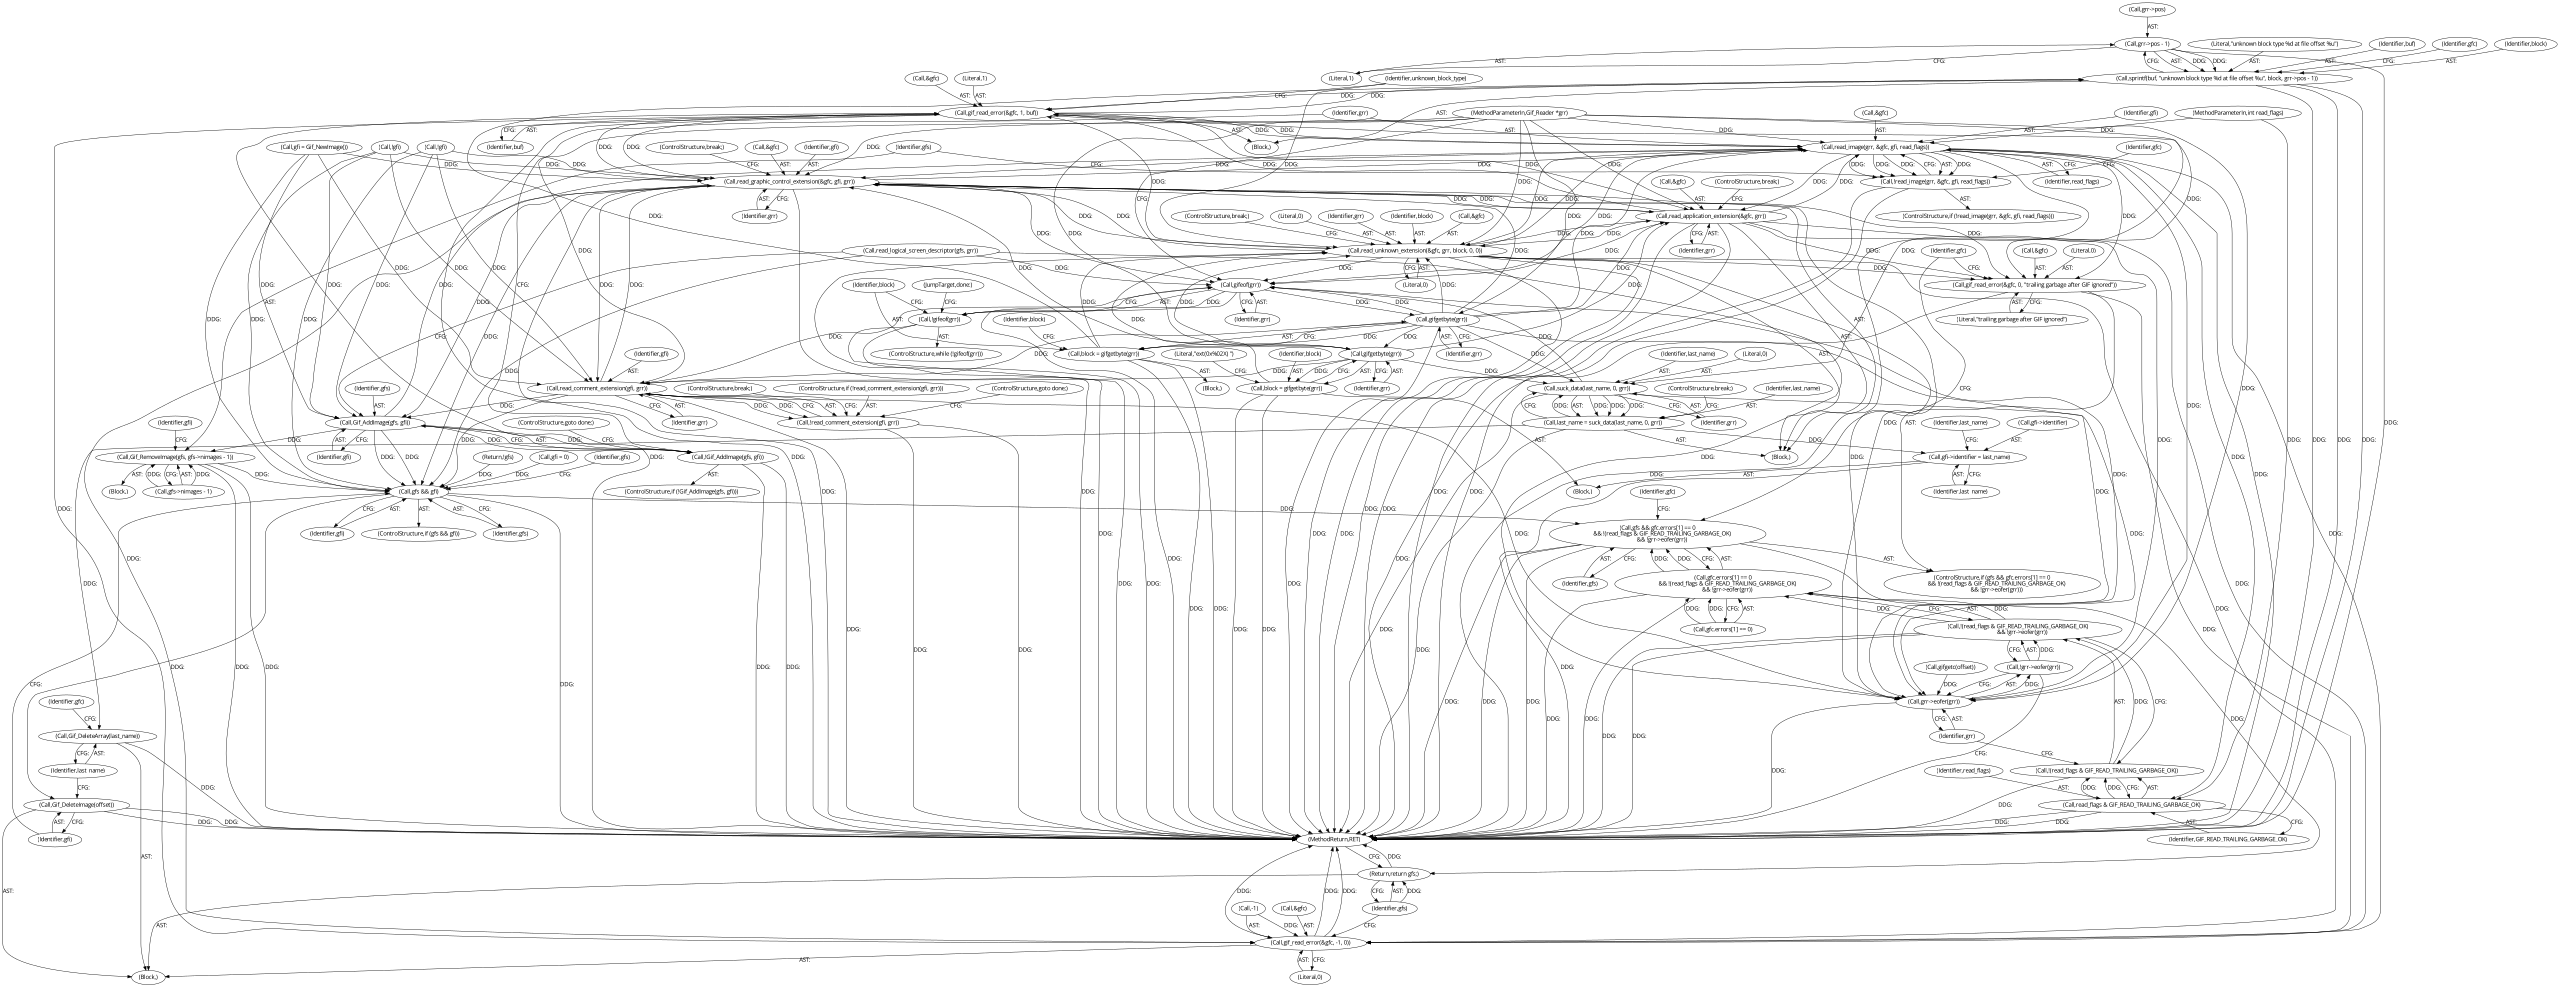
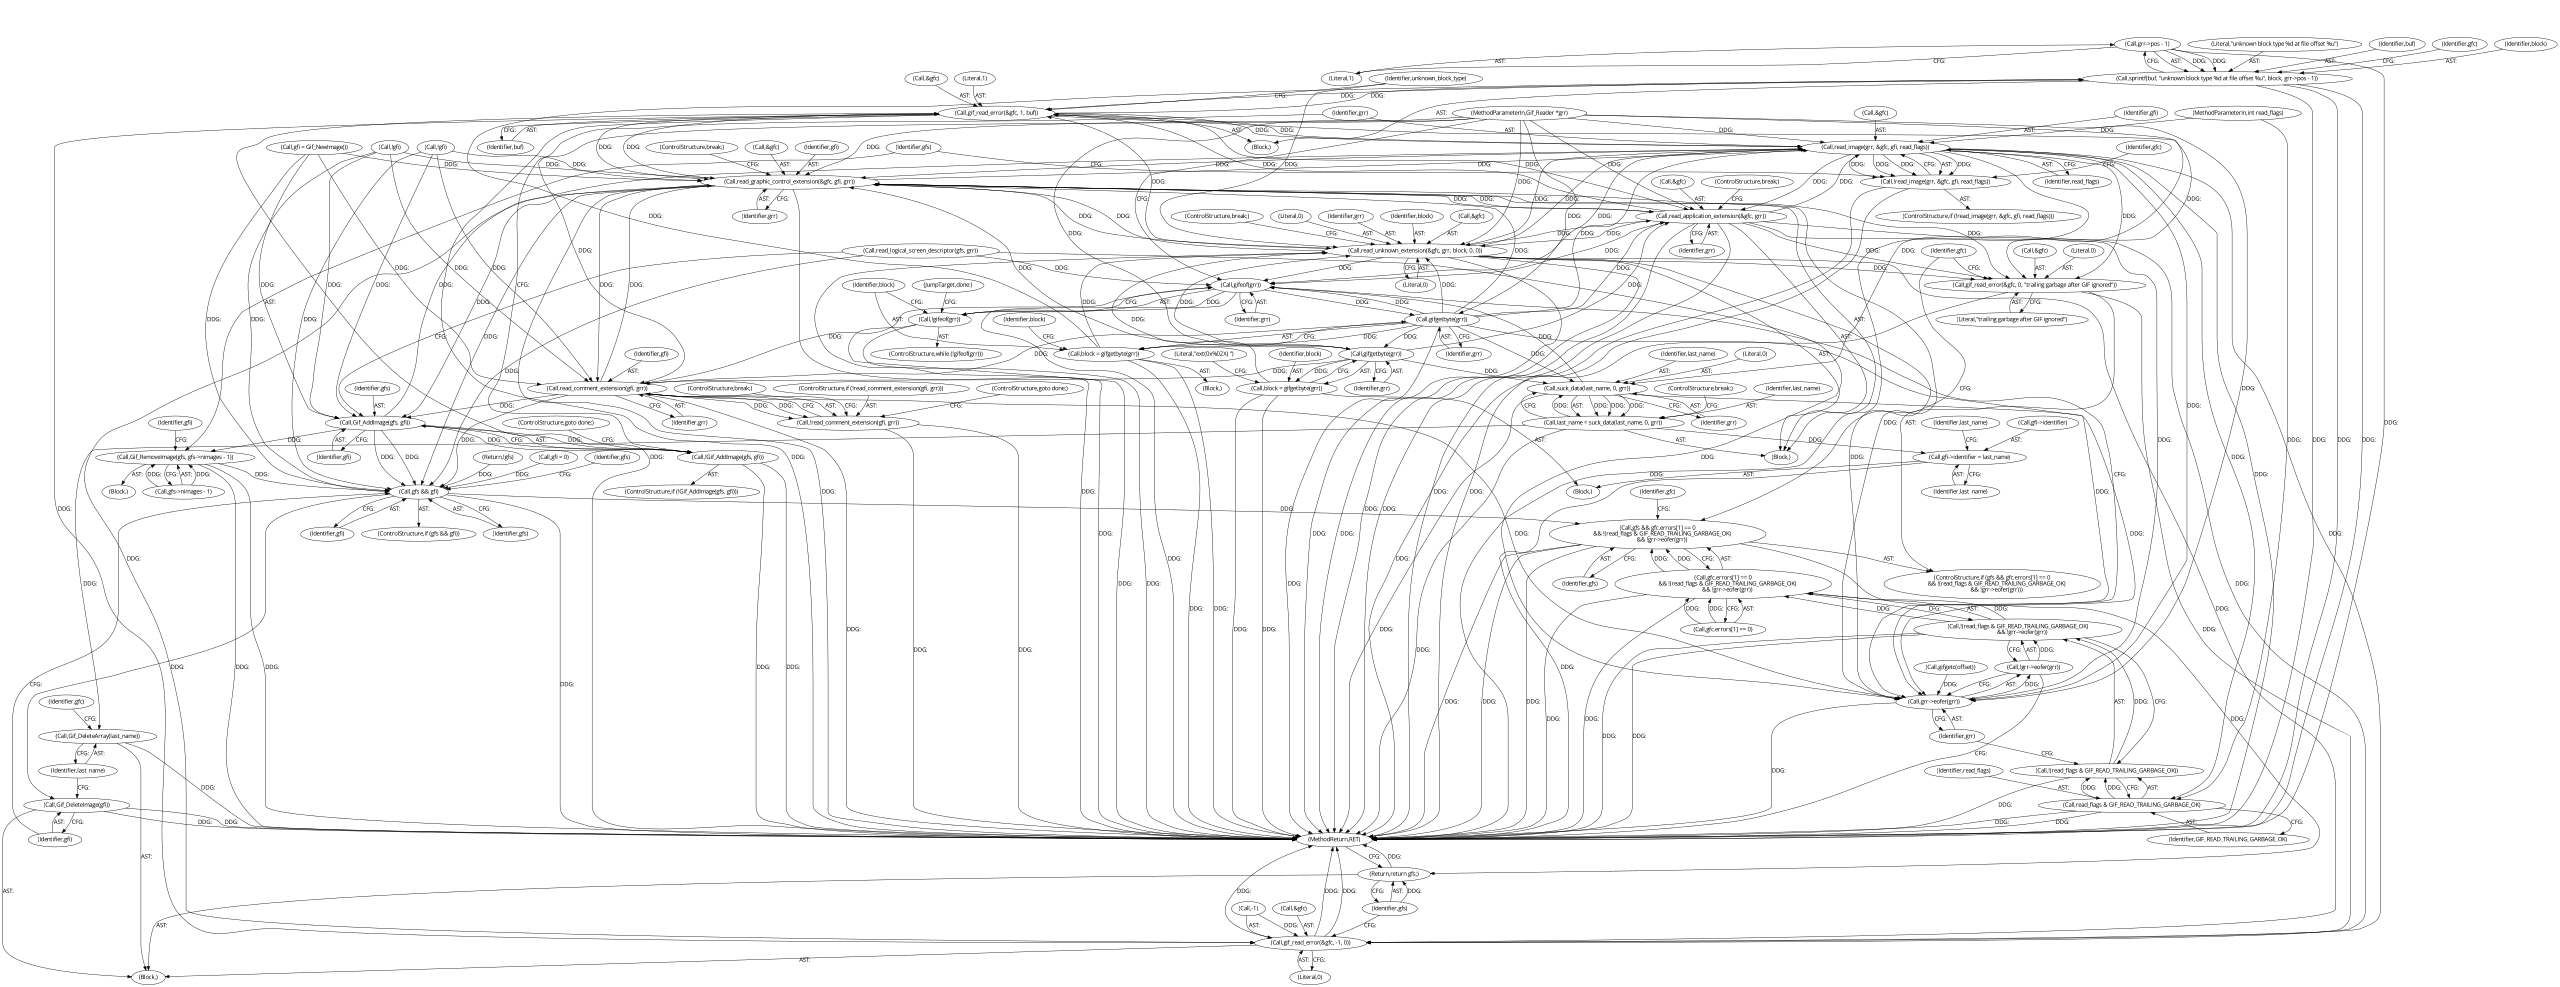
node "(Call,grr->pos)": removed
edge "(Call,read_graphic_control_extension(&gfc, gfi, grr))" -> "(Call,gifeof(grr))": removed, label "DDG:"
edge "(Call,gifeof(grr))" -> "(Call,grr->eofer(grr))": label "DDG: " -> "CFG: "
node "(Call,Gif_DeleteImage(offset))": label "(Call,Gif_DeleteImage(offset))" -> "(Call,Gif_DeleteImage(gfi))"
